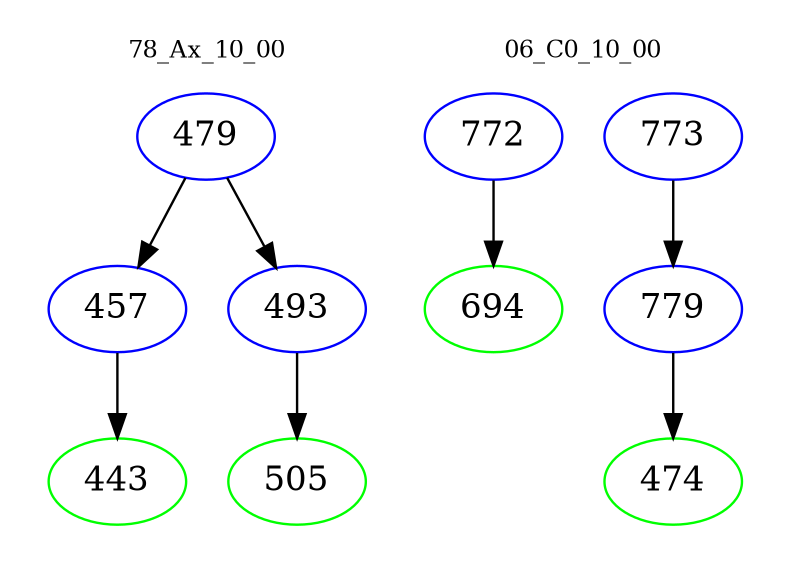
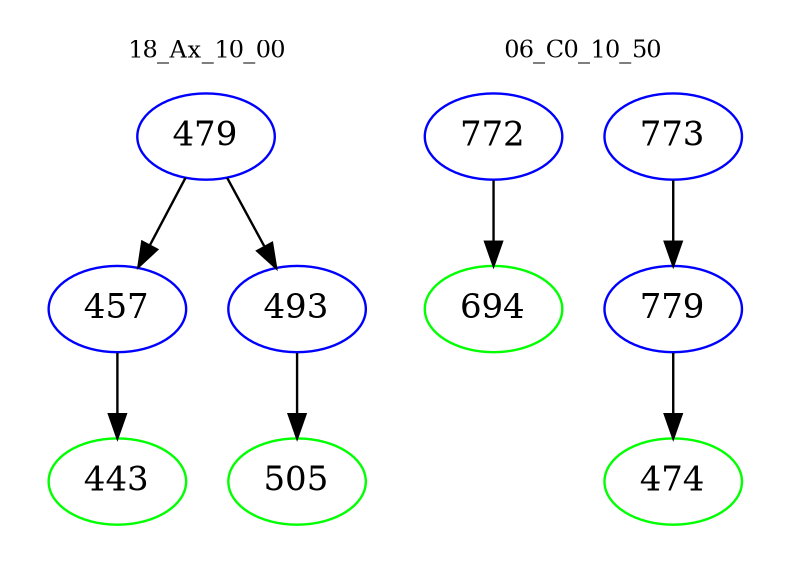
cluster "78_Ax_10_00": label "78_Ax_10_00" -> "18_Ax_10_00"
cluster "06_C0_10_00": label "06_C0_10_00" -> "06_C0_10_50"
